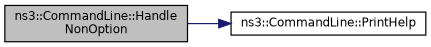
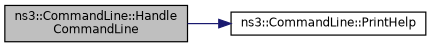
node "ns3::CommandLine::Handle NonOption": label "ns3::CommandLine::Handle NonOption" -> "ns3::CommandLine::Handle CommandLine"
